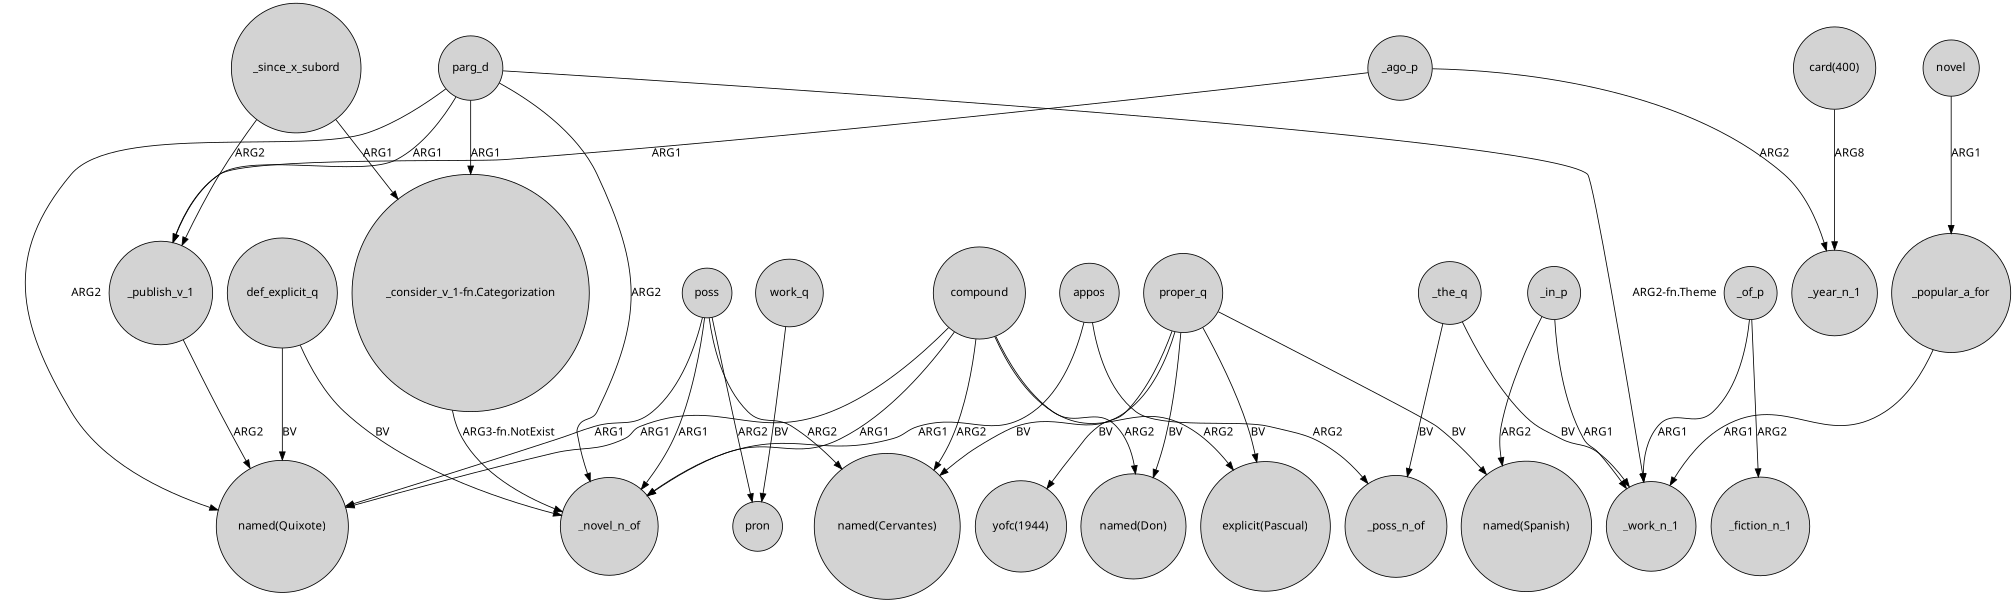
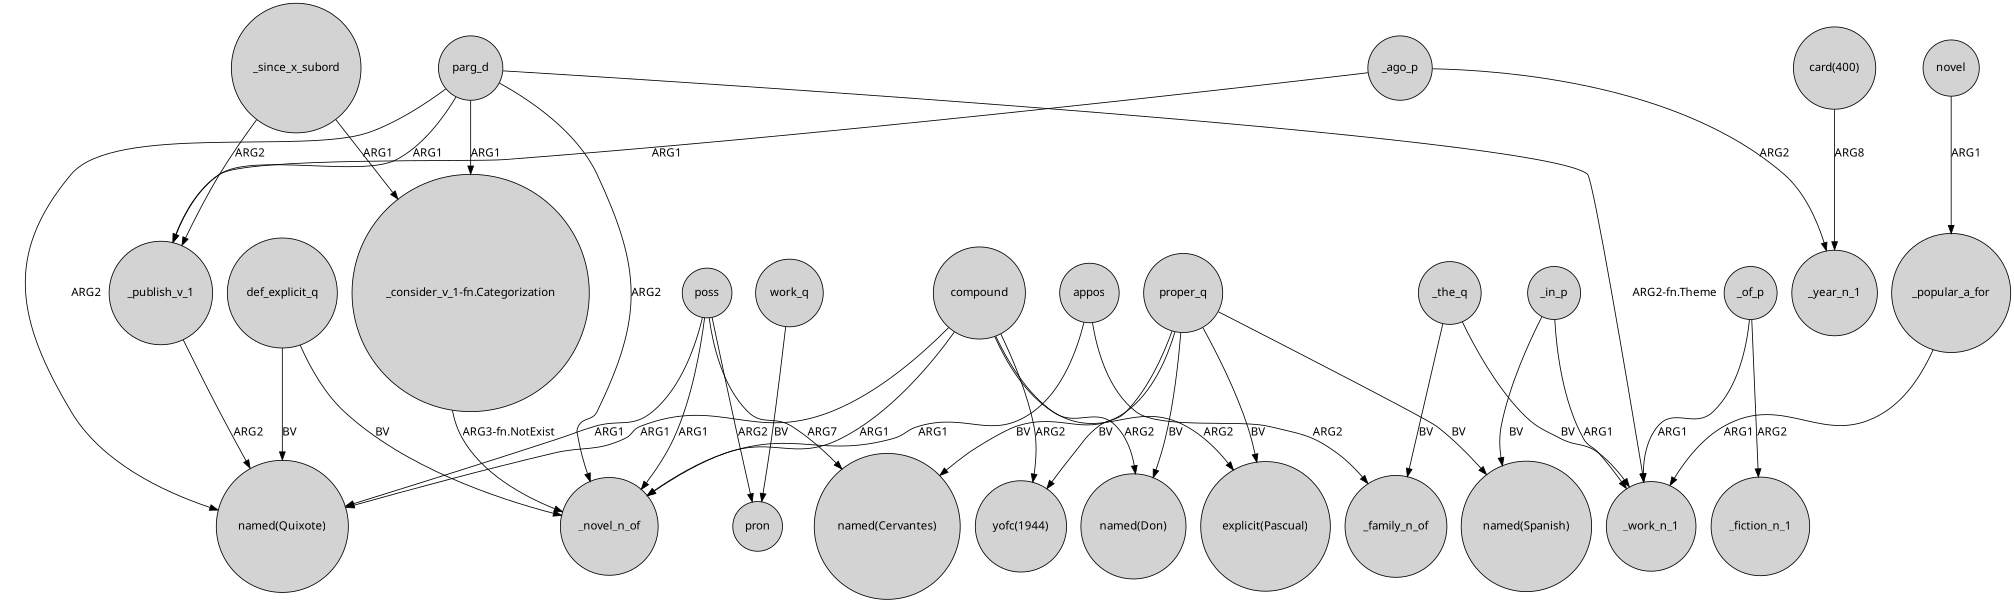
edge "compound" -> "named(Cervantes)": now "compound" -> "yofc(1944)"
edge "poss" -> "named(Cervantes)": label "ARG2" -> "ARG7"
edge "_in_p" -> "named(Spanish)": label "ARG2" -> "BV"
node "_poss_n_of": label "_poss_n_of" -> "_family_n_of"
